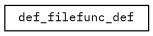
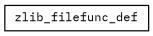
node "def_filefunc_def": label "def_filefunc_def" -> "zlib_filefunc_def"
